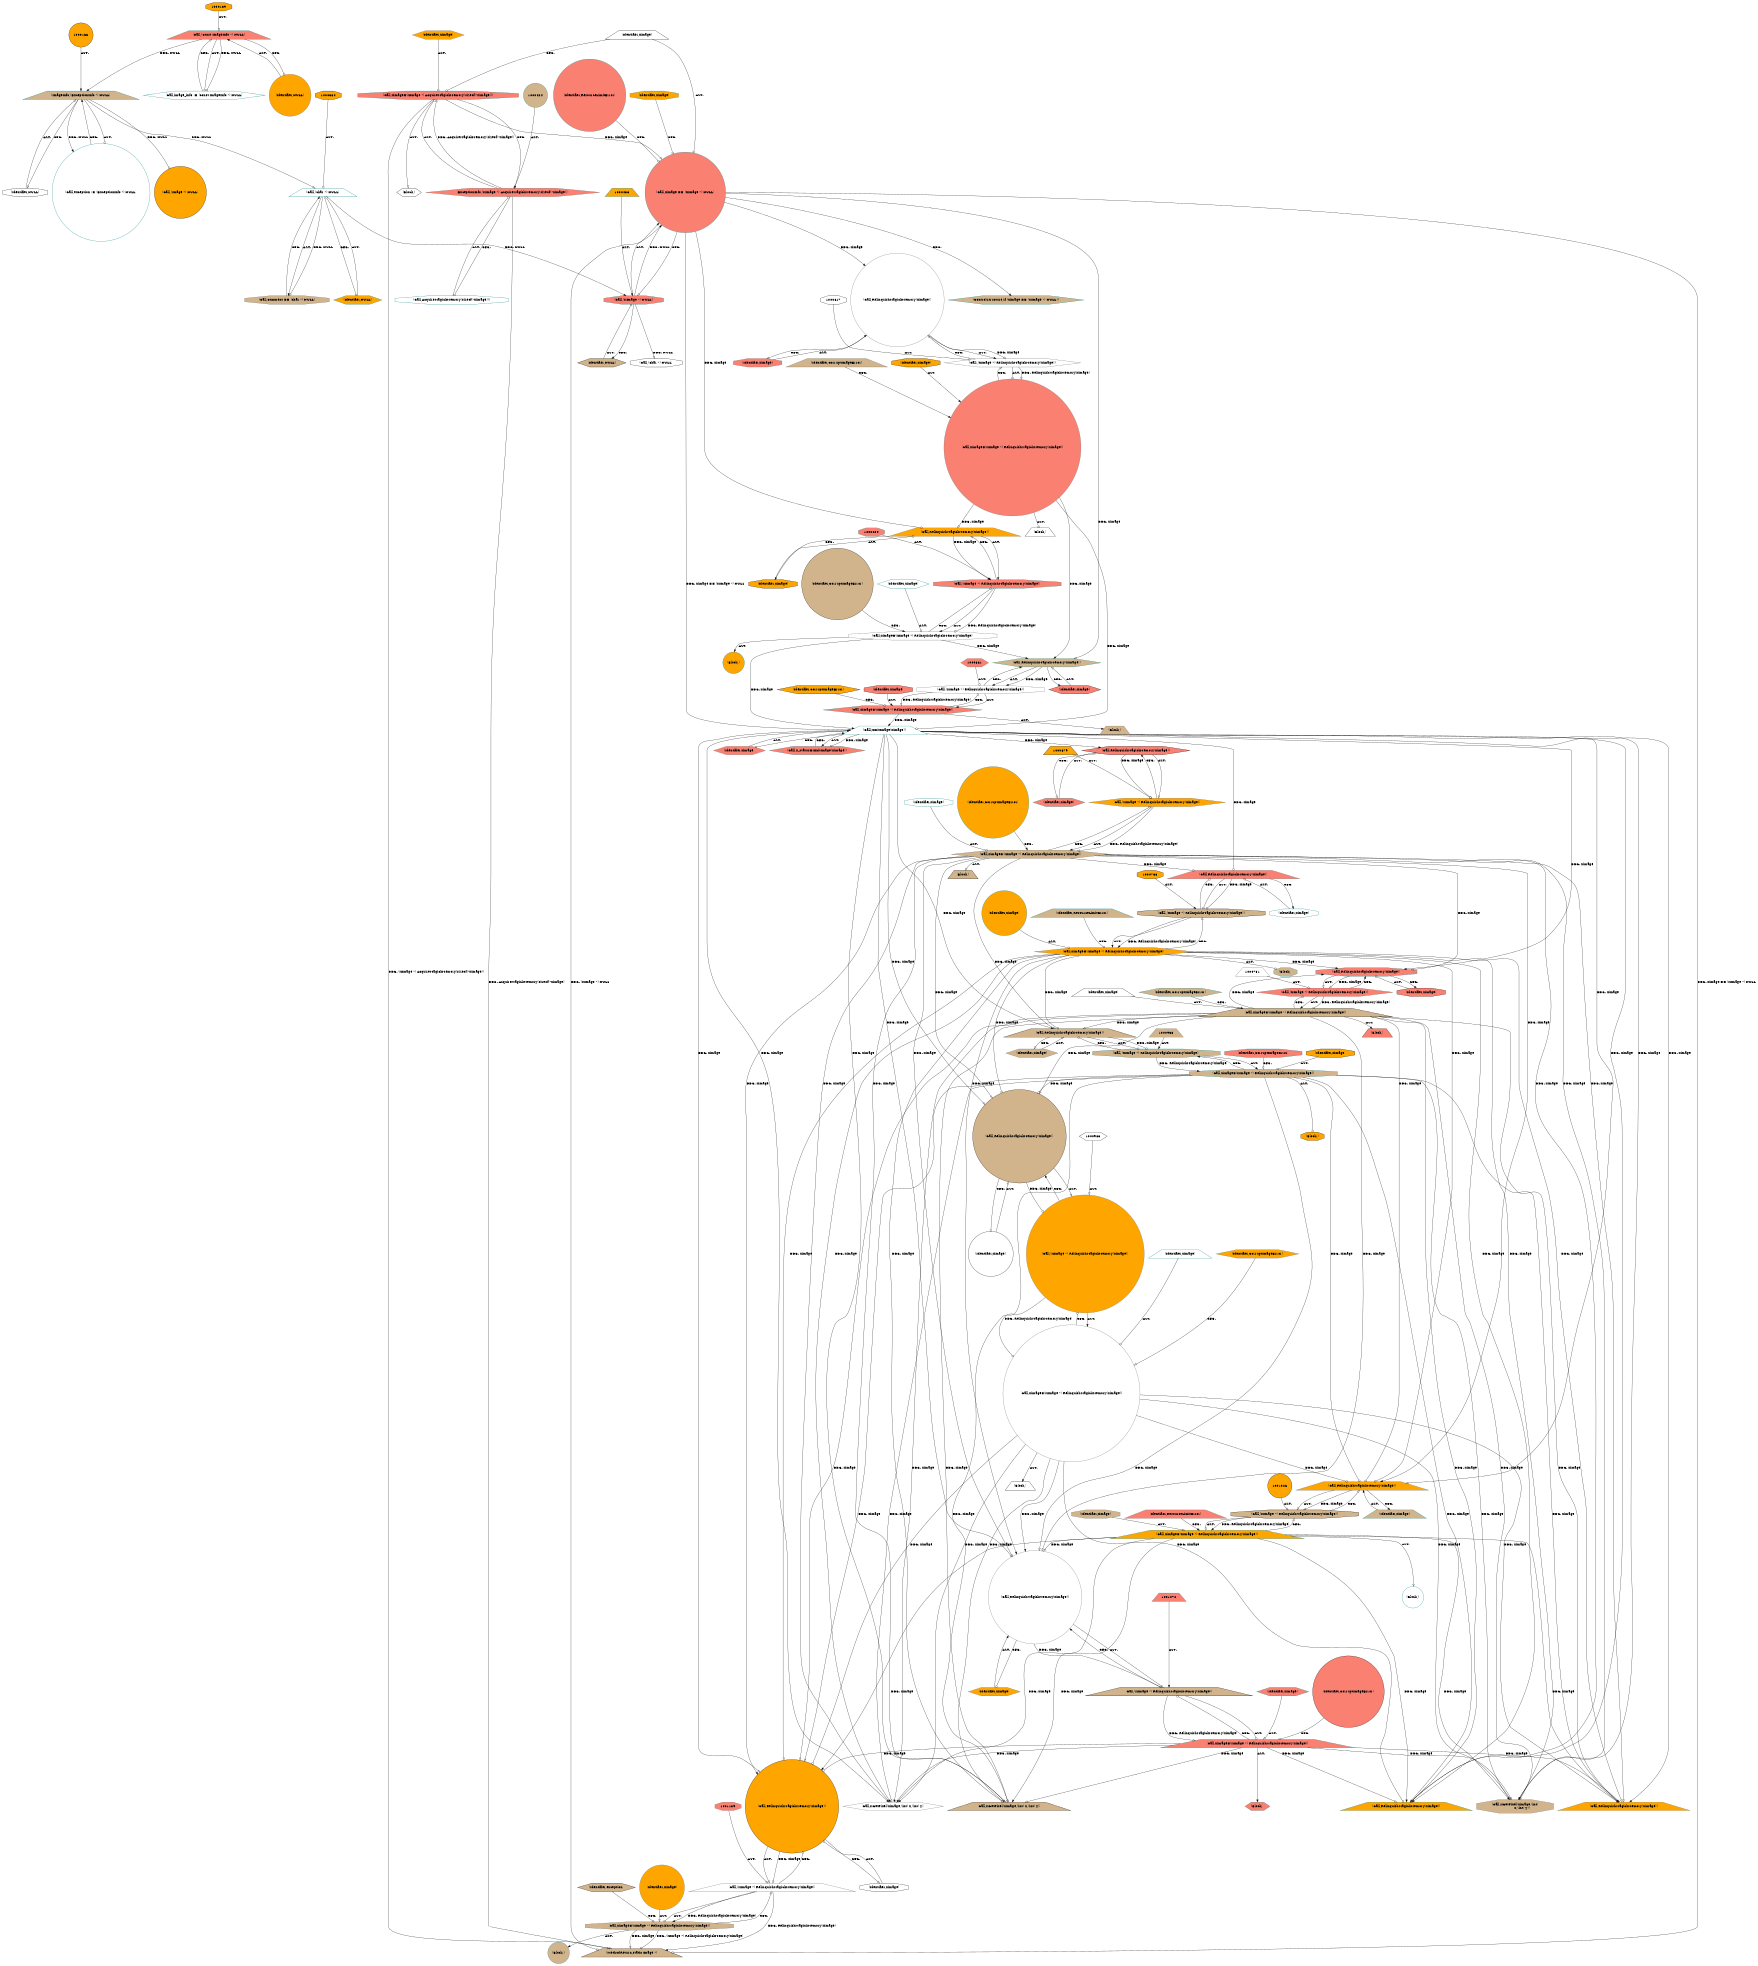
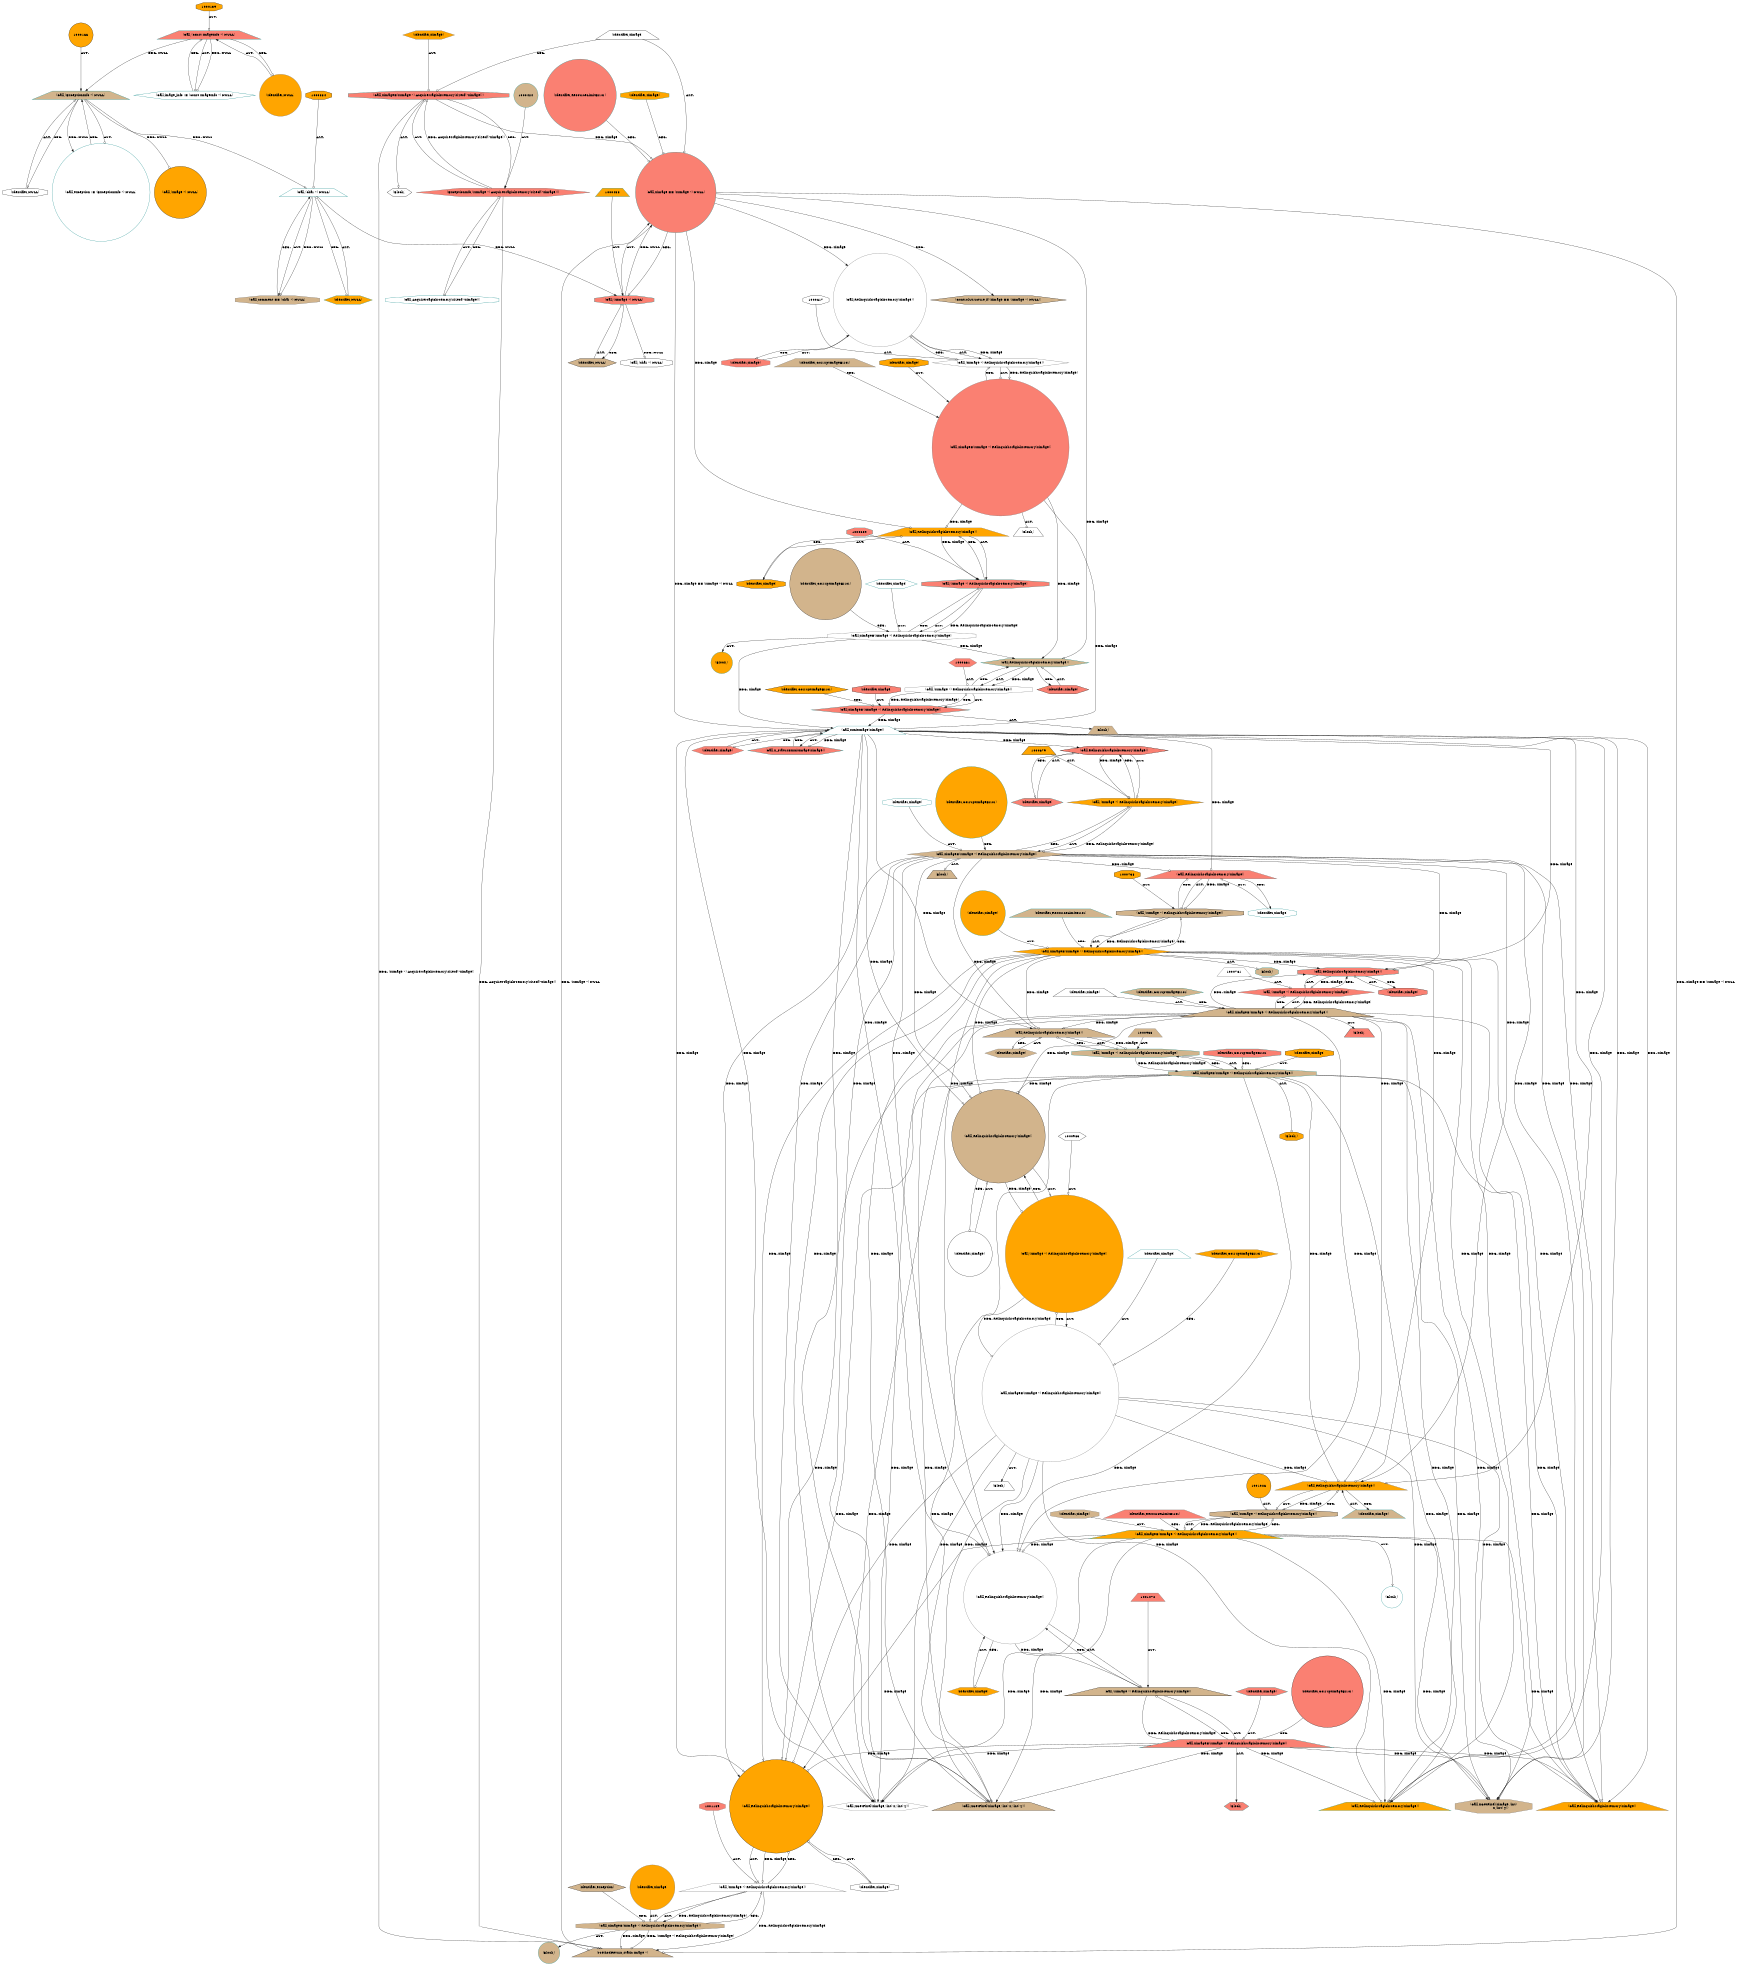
node "(ImageInfo,(ExceptionInfo *) NULL)": label "(ImageInfo,(ExceptionInfo *) NULL)" -> "(Call,(ExceptionInfo *) NULL)"
node "(ControlStructure,if (ximage == (XImage *) NULL))": color teal -> black
